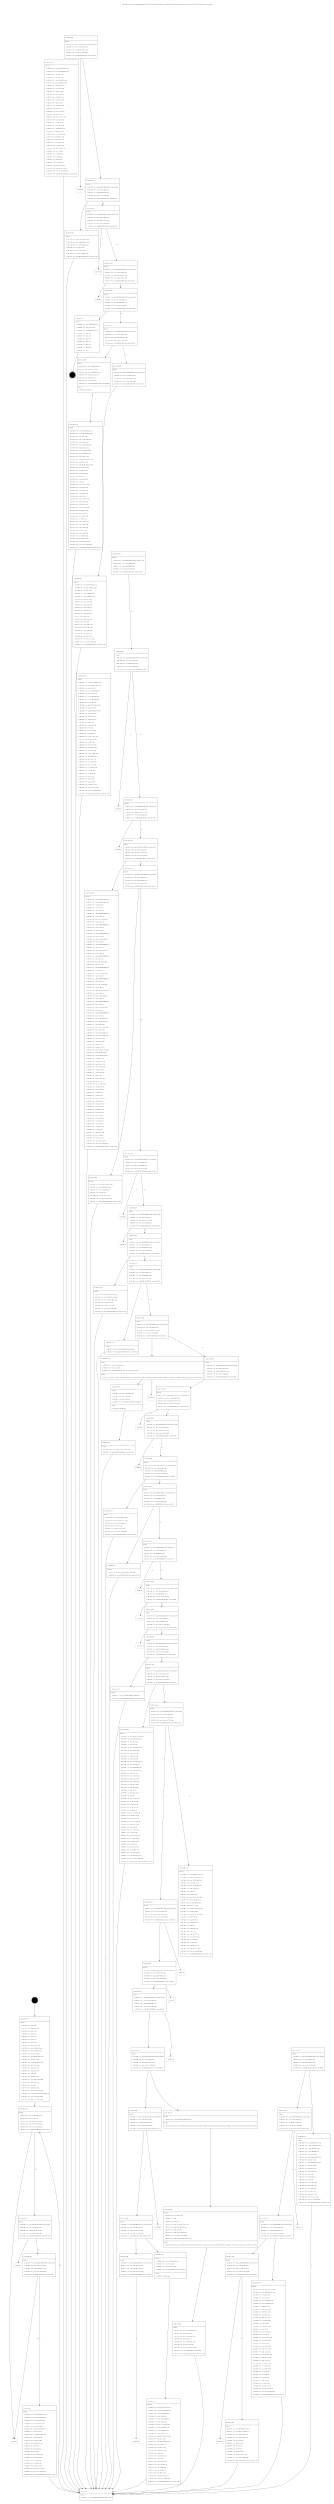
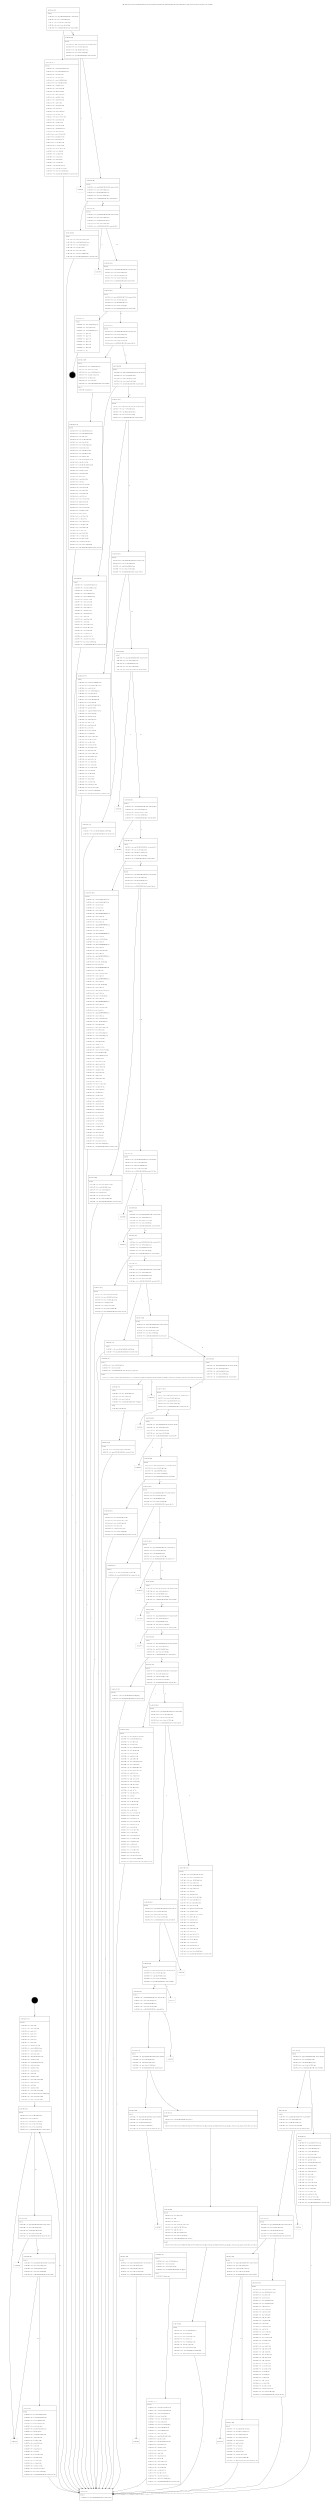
node "0x4014ec [28]": added
node "0x40233b": removed
node "0x4015cc [28]": added
node "0x401dec [15]": added
node "0x4018c0 [28]": removed
